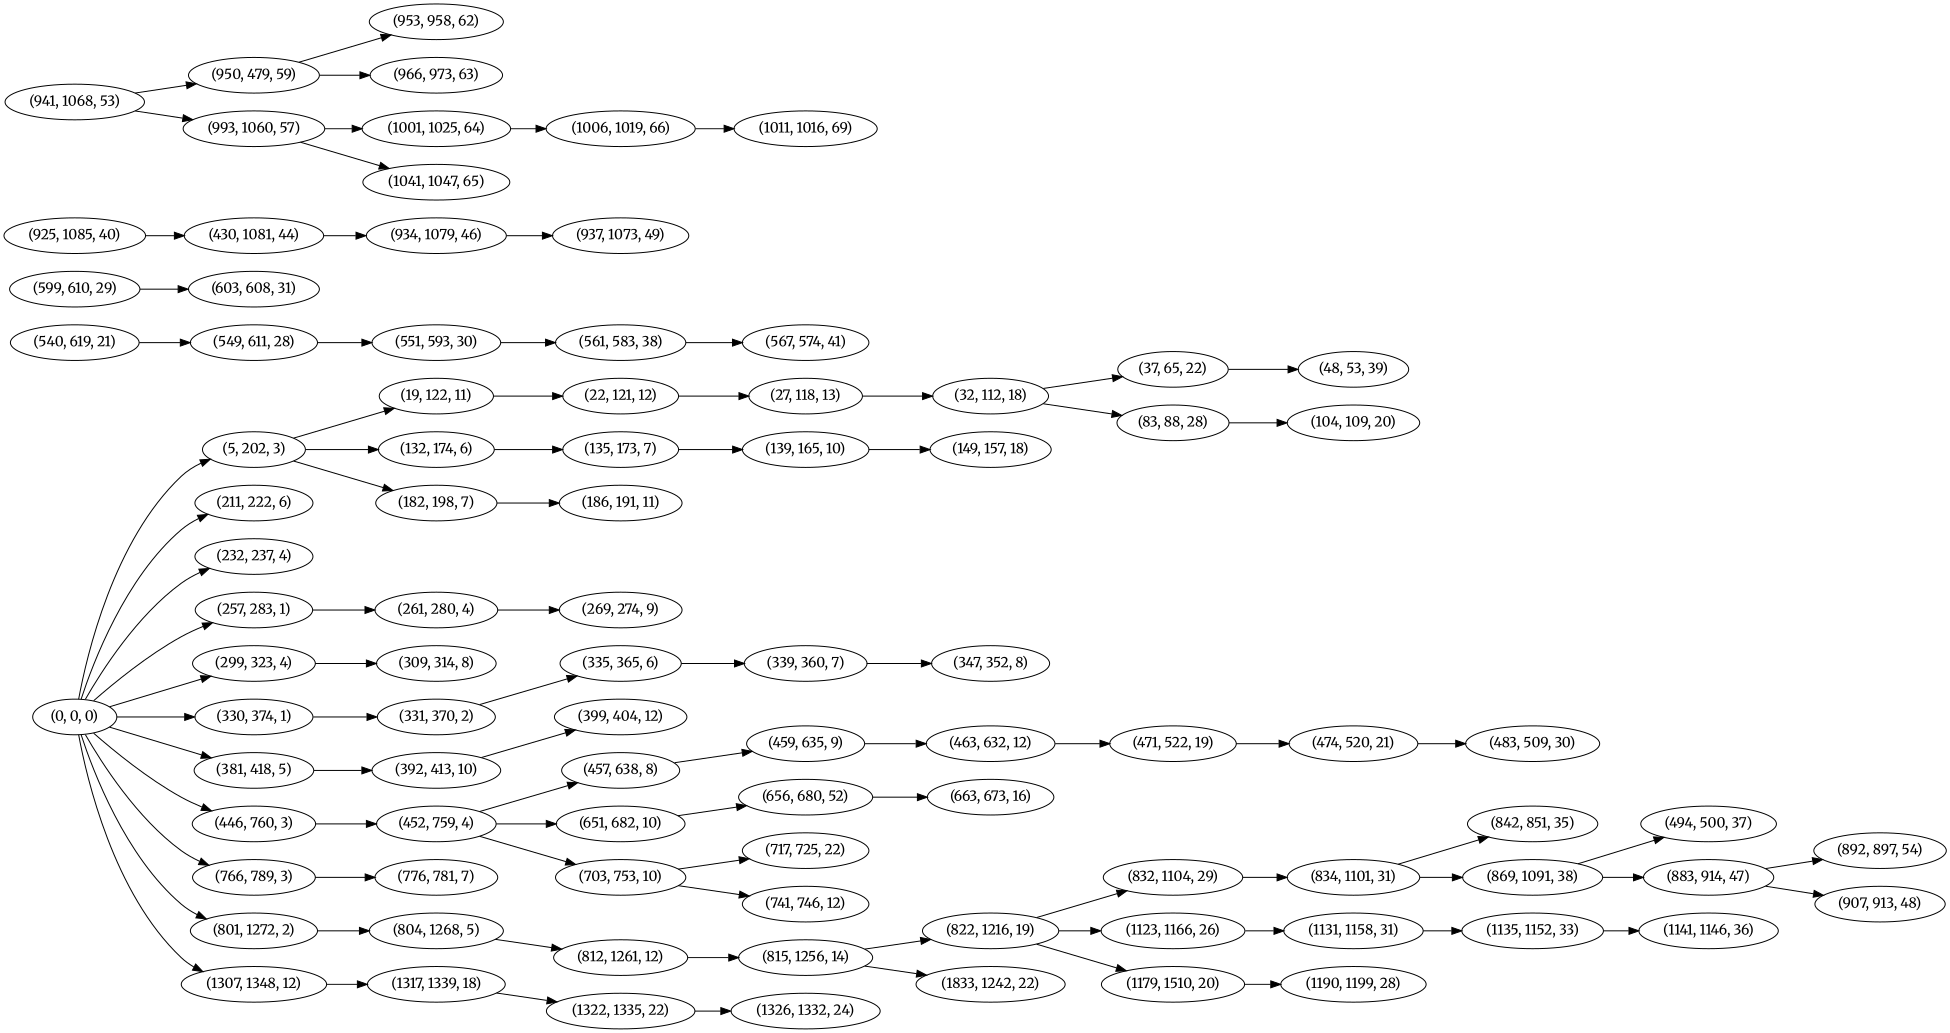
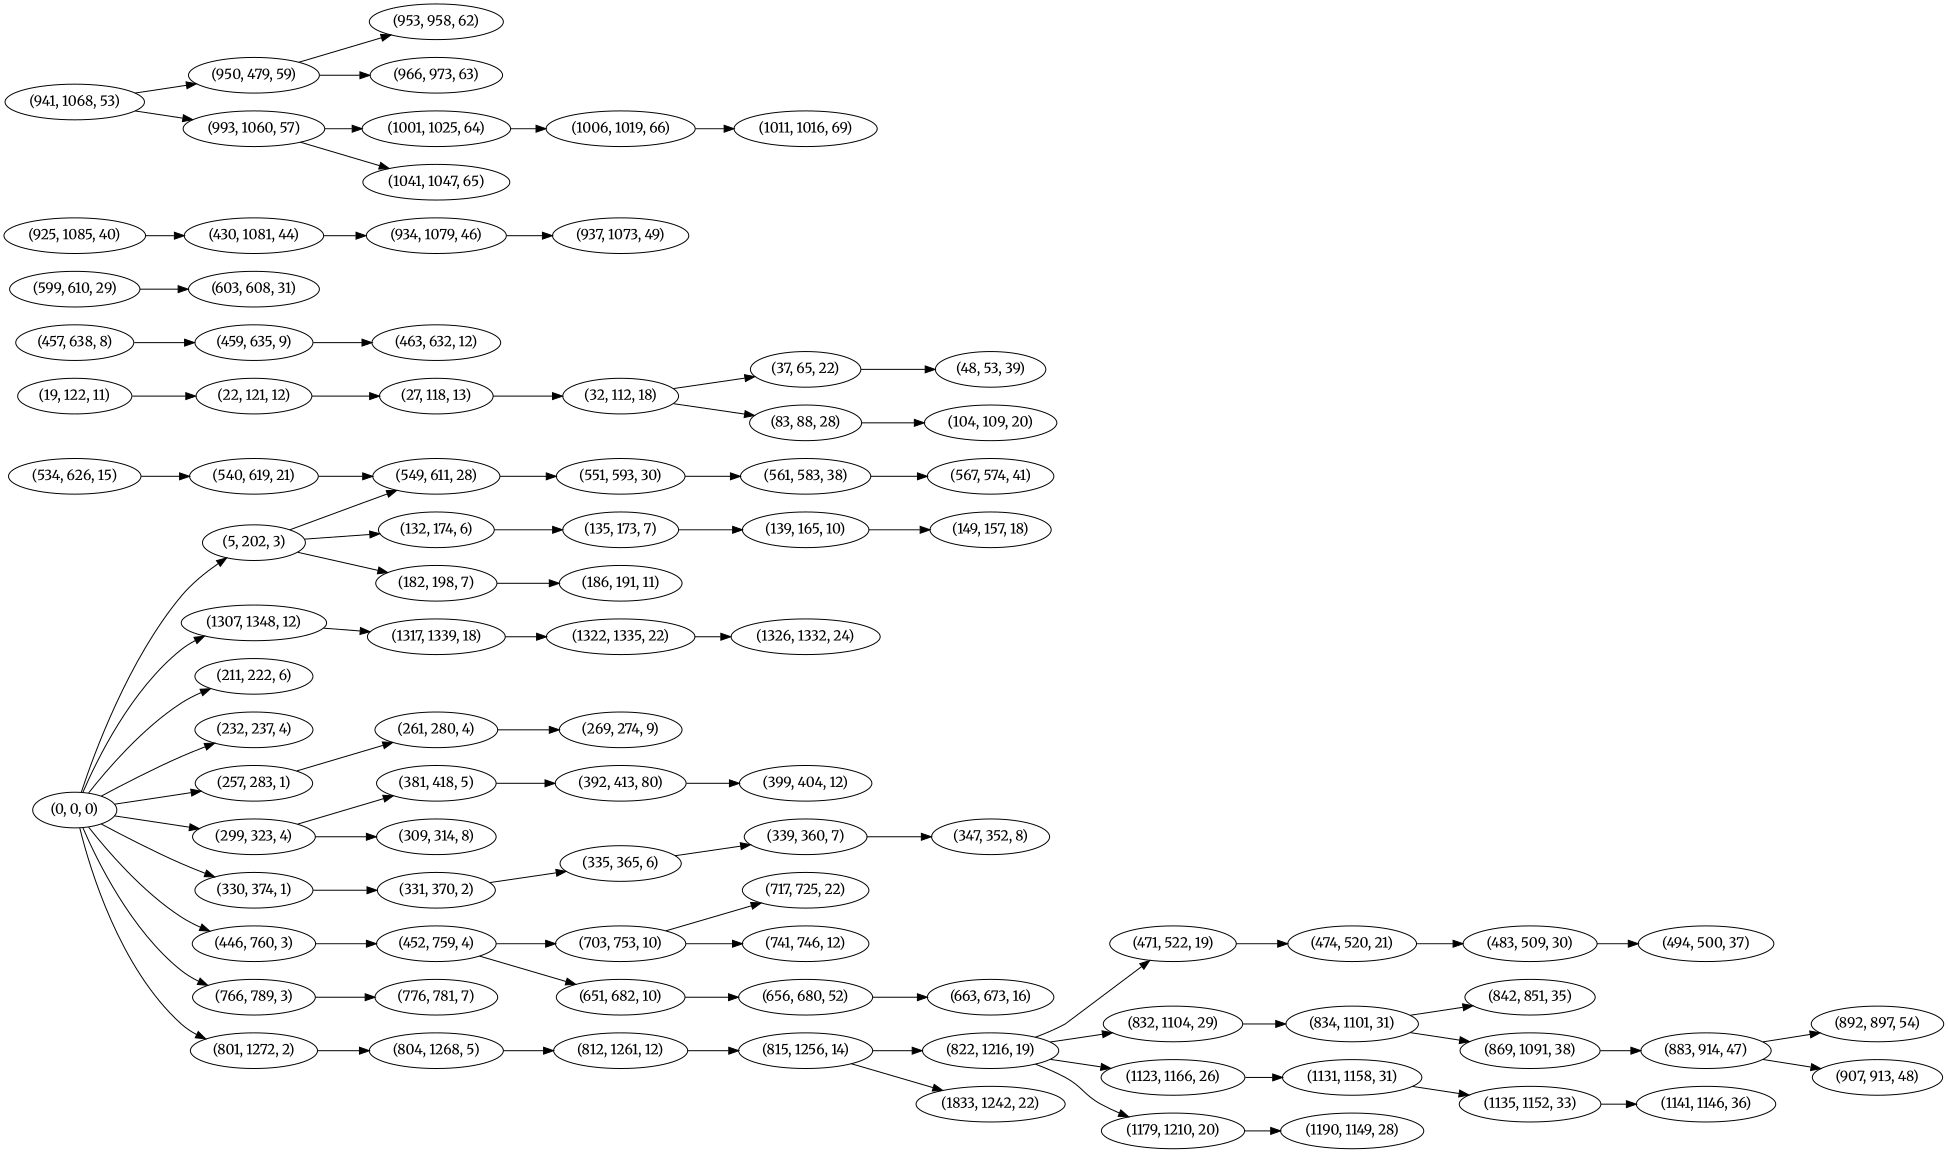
edge "(5, 202, 3)" -> "(19, 122, 11)": now "(5, 202, 3)" -> "(549, 611, 28)"
node "(534, 626, 15)": added
edge "(0, 0, 0)" -> "(381, 418, 5)": now "(299, 323, 4)" -> "(381, 418, 5)"
edge "(463, 632, 12)" -> "(471, 522, 19)": now "(822, 1216, 19)" -> "(471, 522, 19)"
node "(392, 413, 10)": label "(392, 413, 10)" -> "(392, 413, 80)"
edge "(452, 759, 4)" -> "(457, 638, 8)": removed
edge "(869, 1091, 38)" -> "(494, 500, 37)": now "(483, 509, 30)" -> "(494, 500, 37)"
node "(1179, 1510, 20)": label "(1179, 1510, 20)" -> "(1179, 1210, 20)"
node "(1190, 1199, 28)": label "(1190, 1199, 28)" -> "(1190, 1149, 28)"
